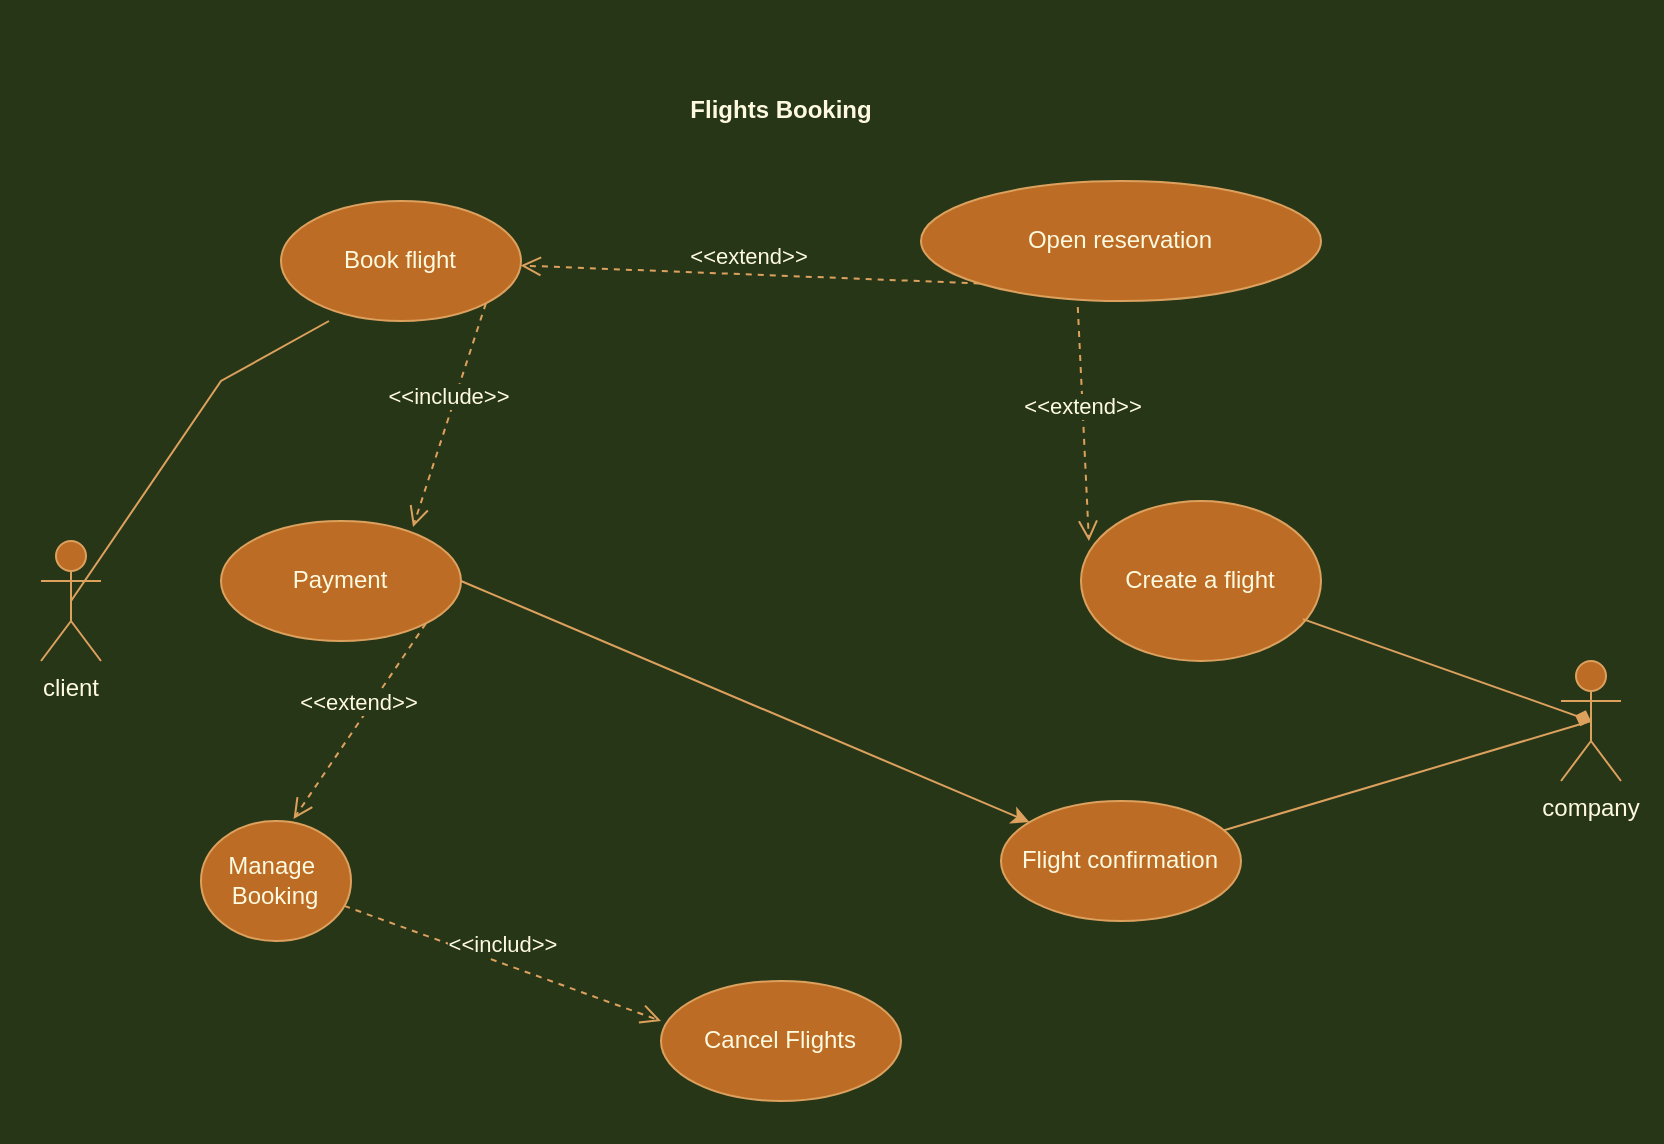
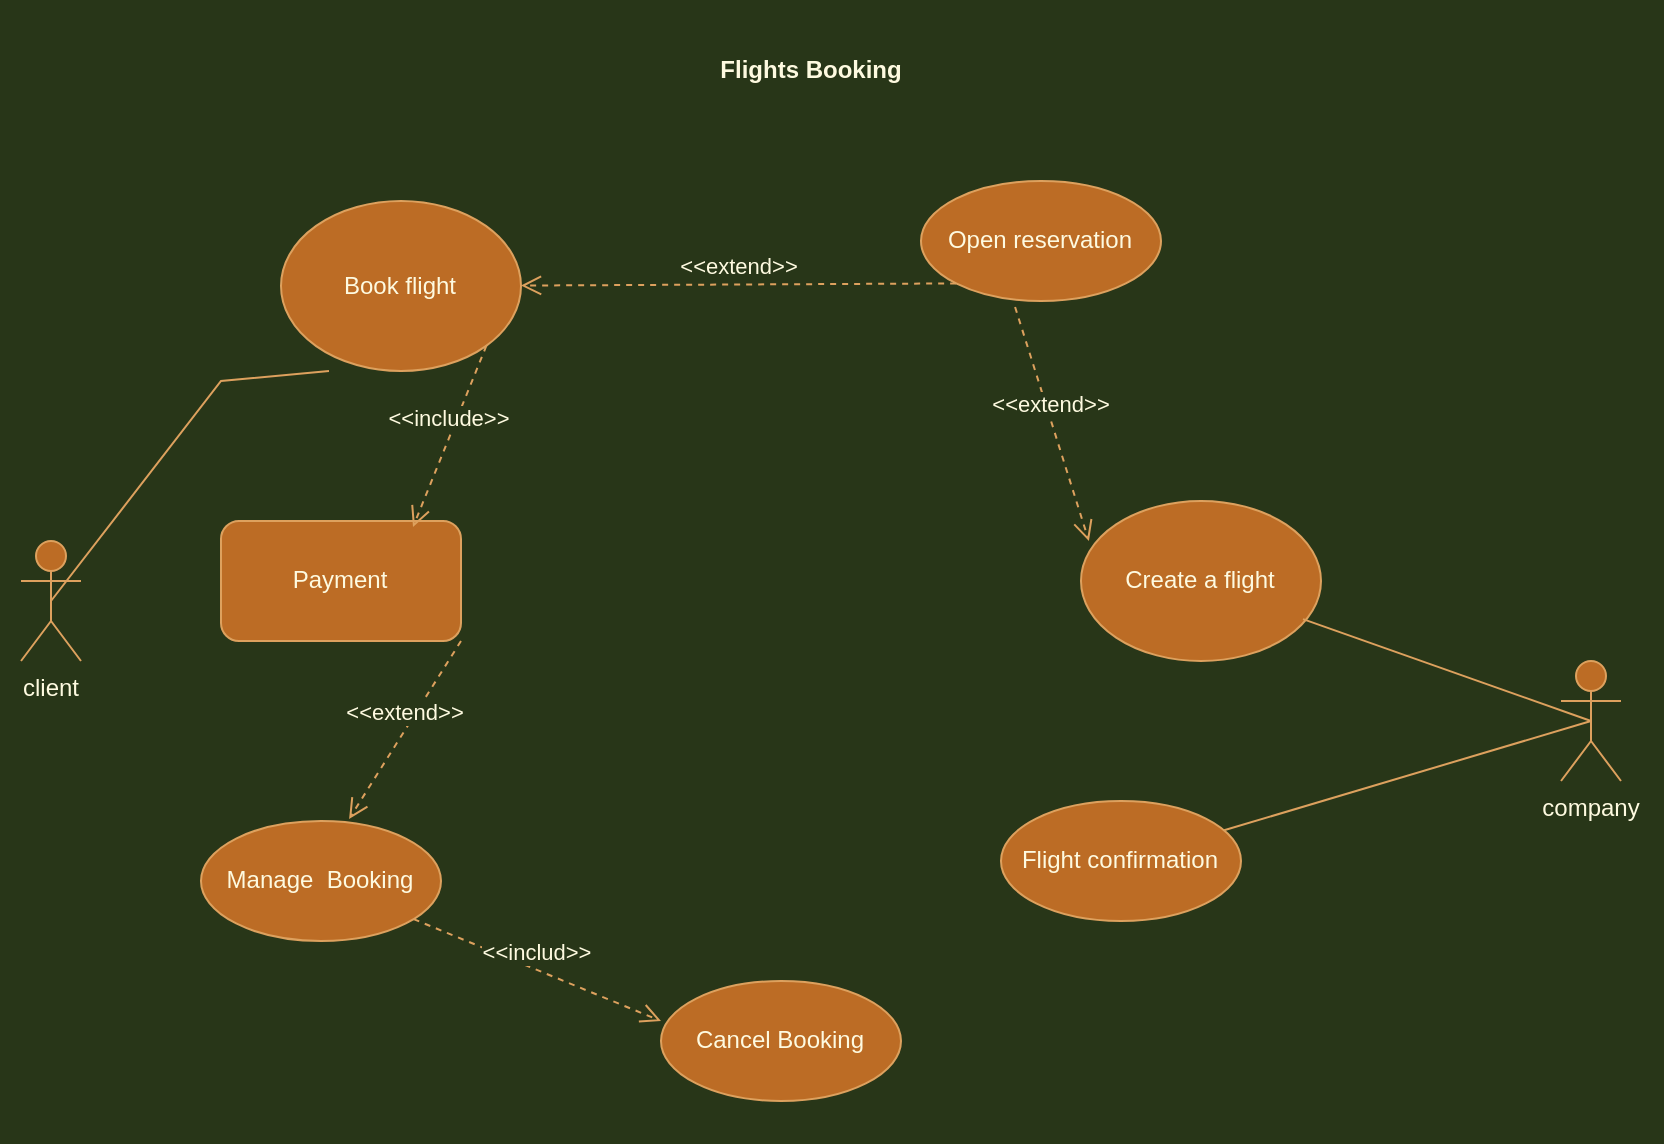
node "Flights Booking": moved (781, 111) -> (811, 71)
node "Open reservation": size 400x120 -> 240x120
node "Book flight": size 240x120 -> 240x170
node "Payment": shape ellipse -> rounded rectangle
node "client": moved (71, 601) -> (51, 601)
edge "Payment" -> "Flight confirmation": removed
edge "Create a flight" -> "company": arrowhead diamond -> none
node "Manage Booking": size 150x120 -> 240x120
node "Cancel Flights": label "Cancel Flights" -> "Cancel Booking"
